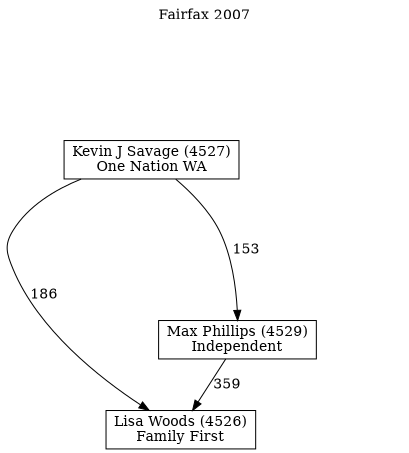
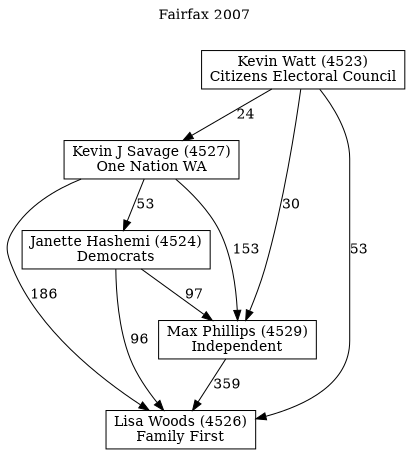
node "Kevin Watt (4523) Citizens Electoral Council": added
node "Janette Hashemi (4524) Democrats": added
